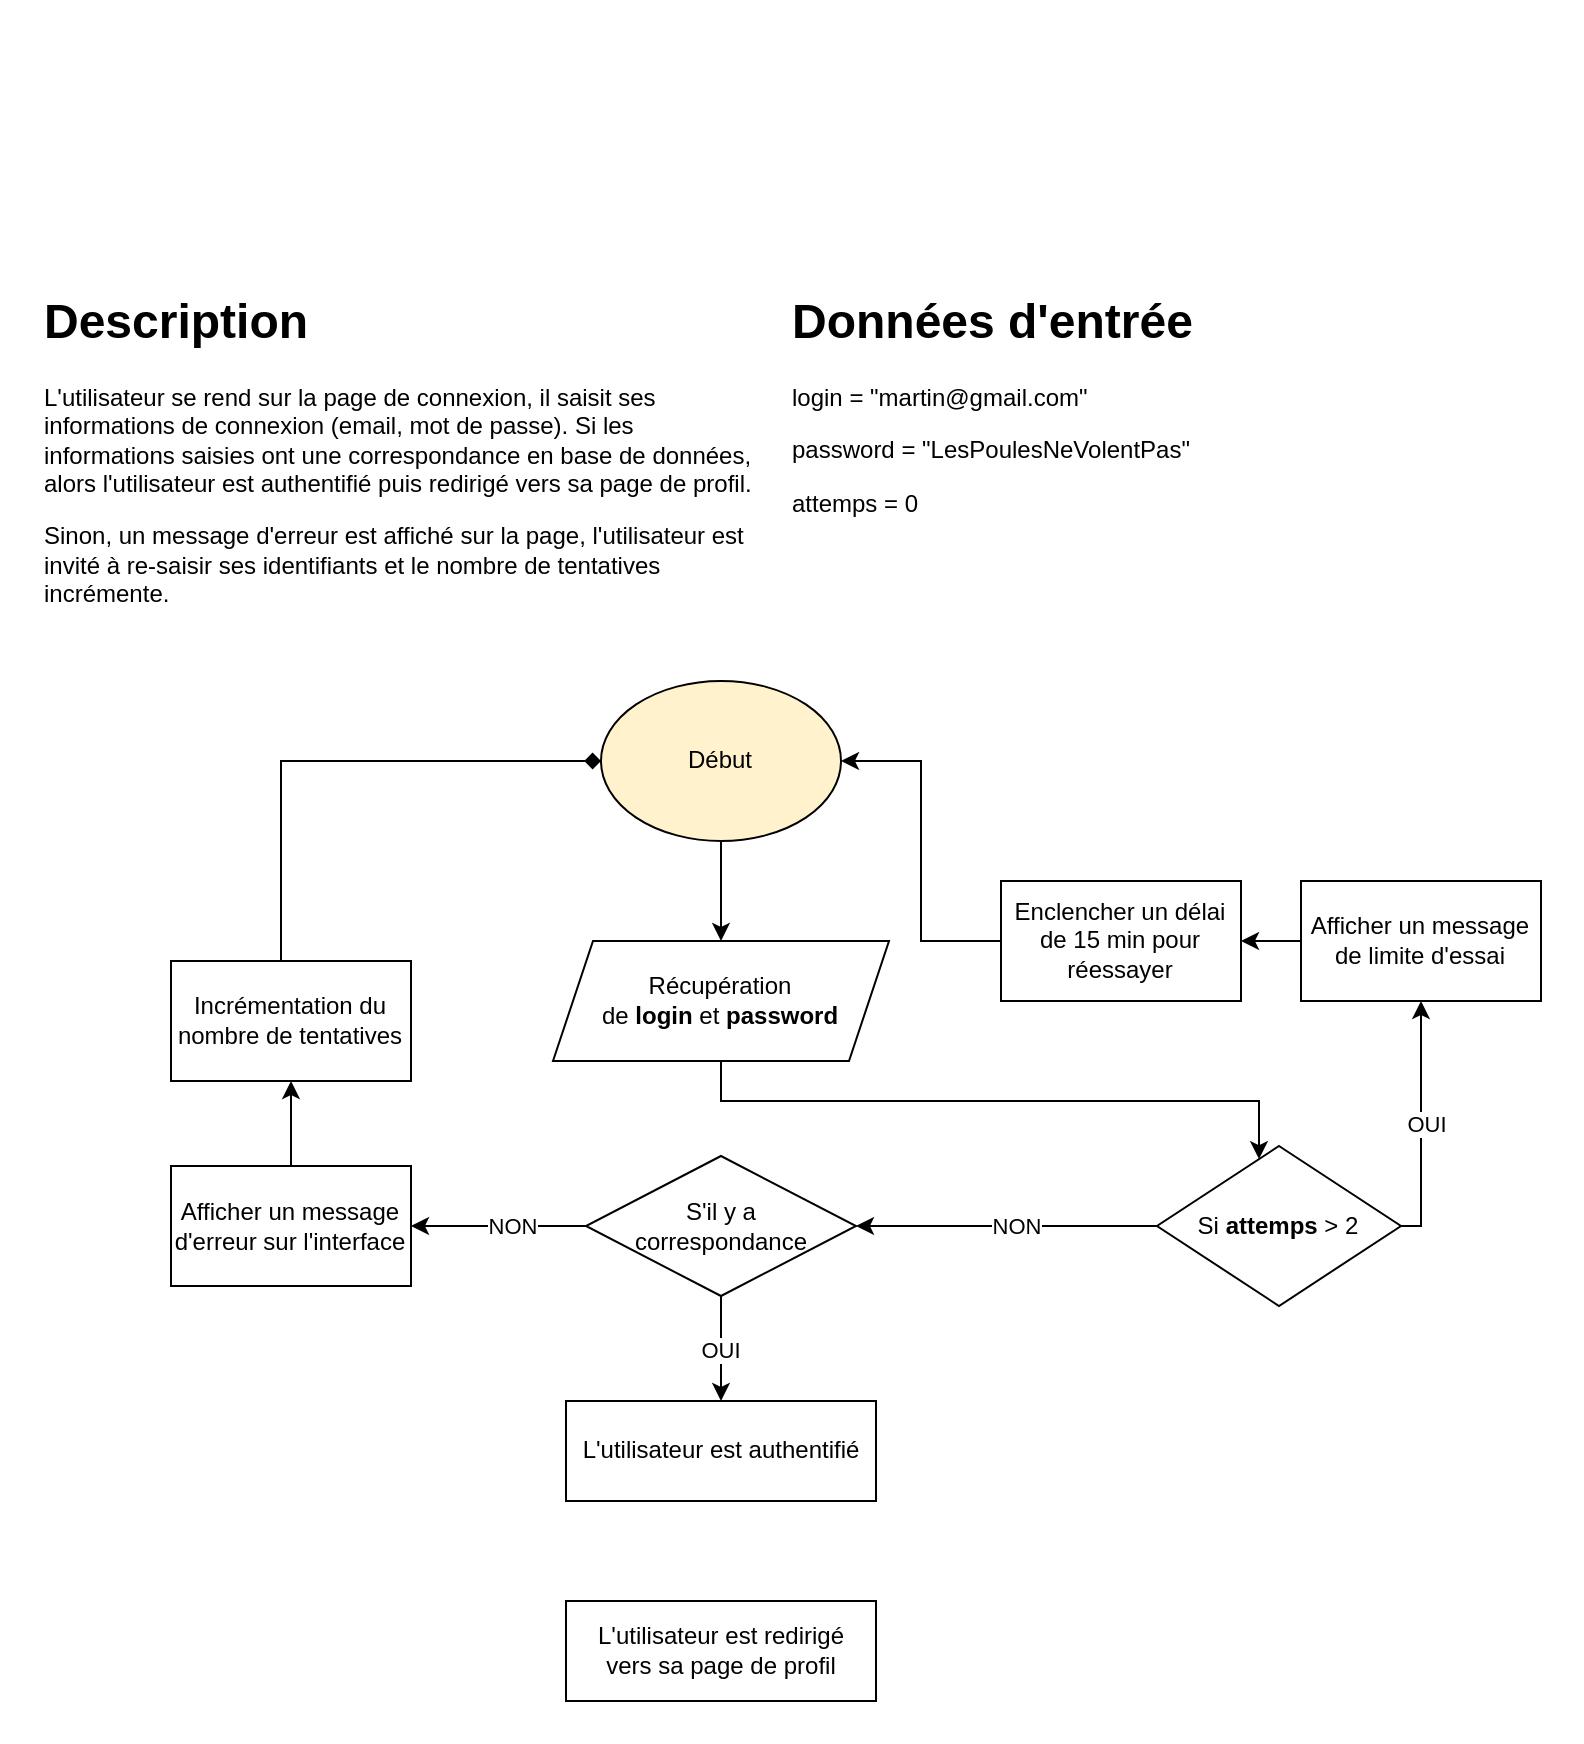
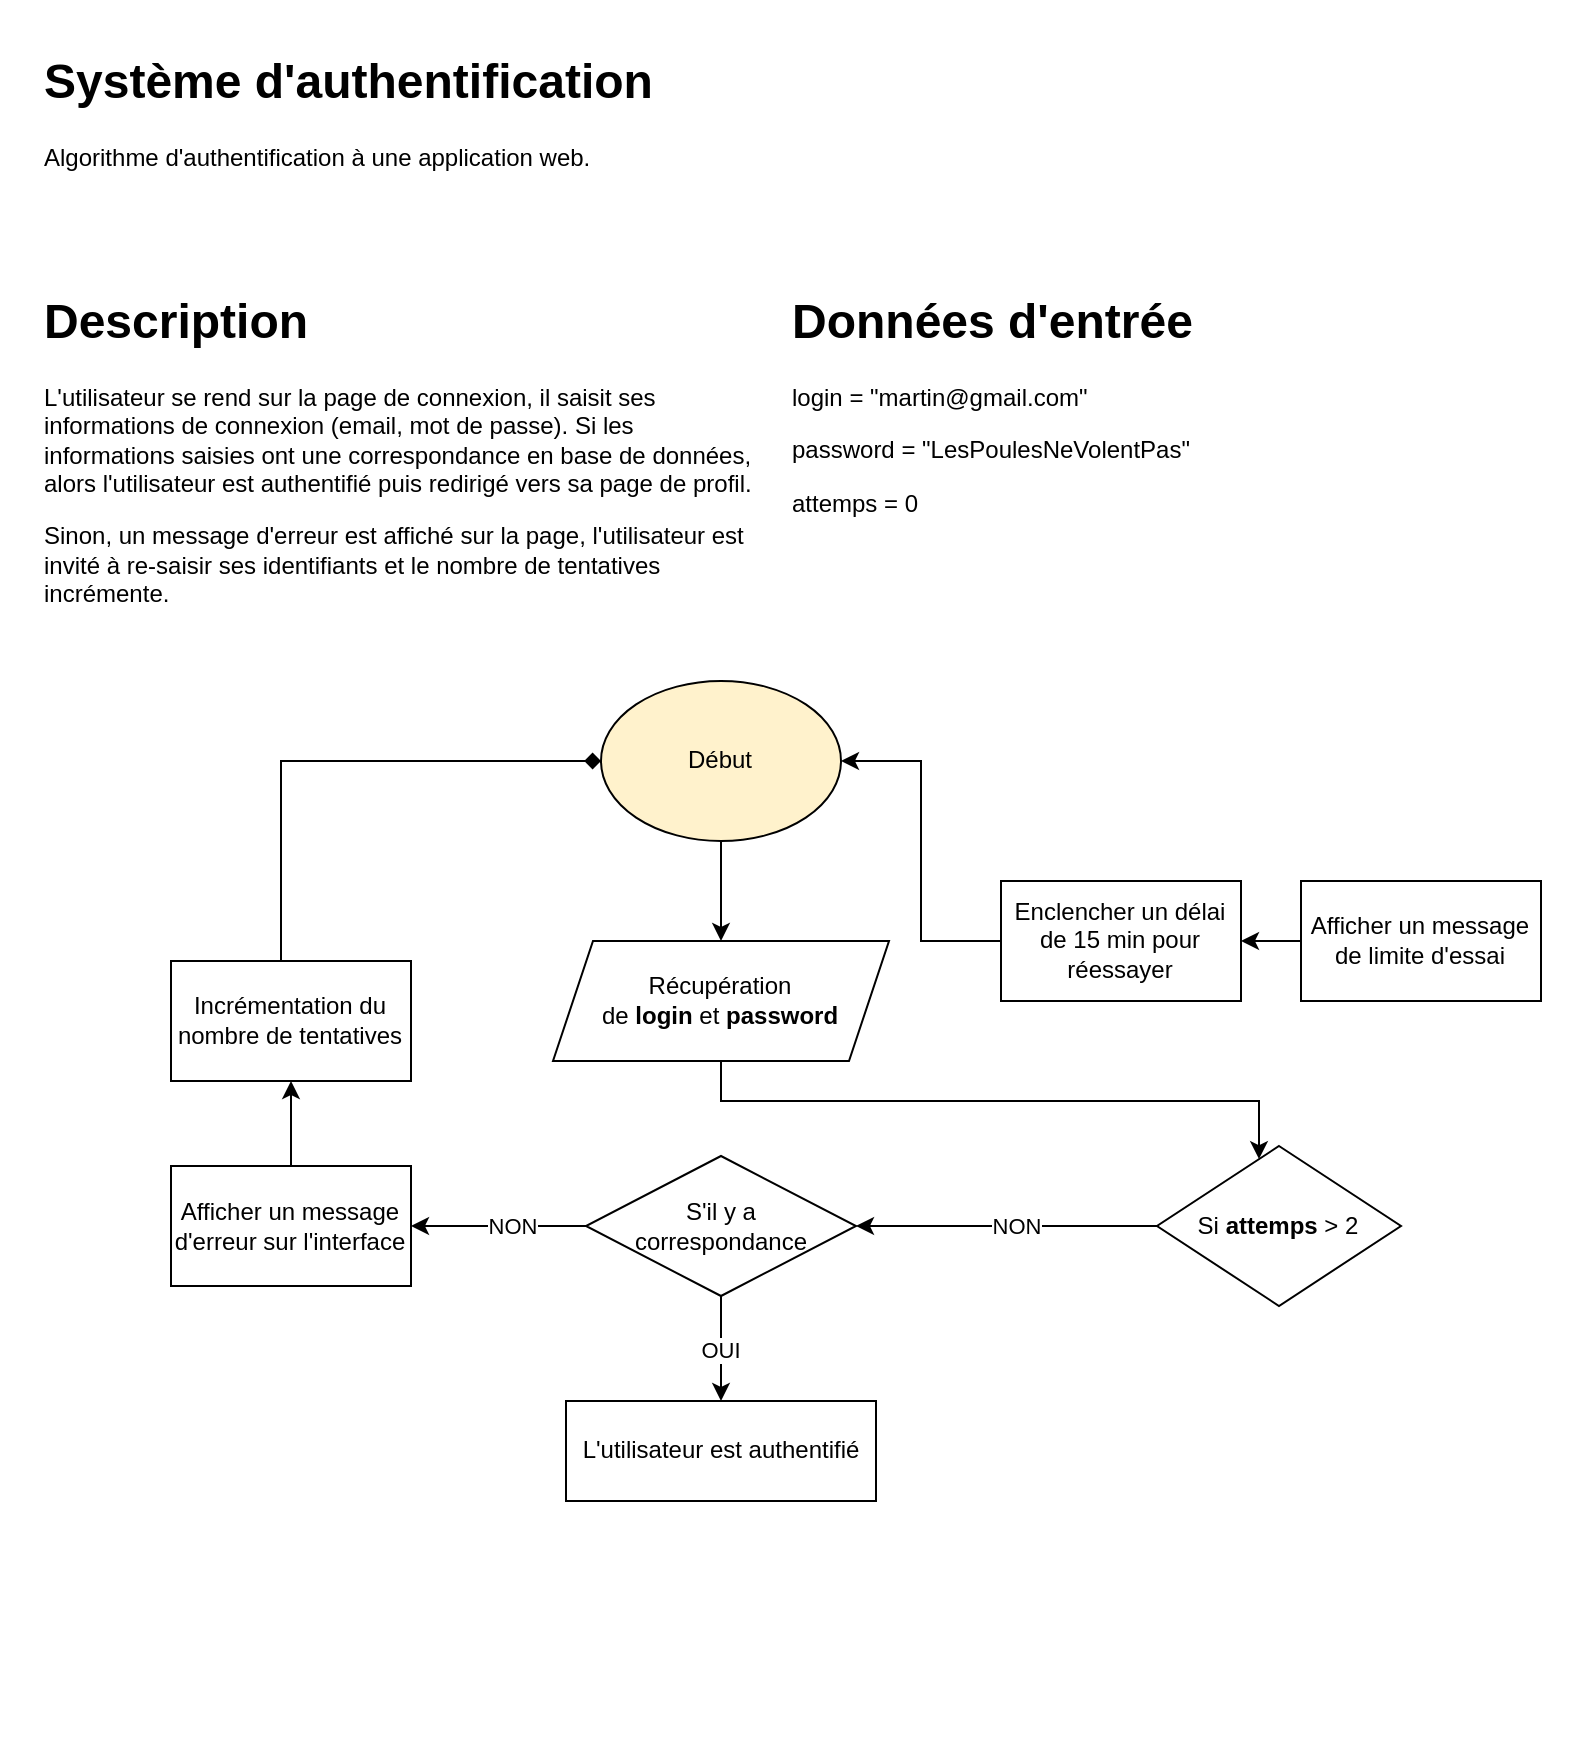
node "Système d'authentificationAlgorithme d'authentification à une application web.": added
edge "Si attemps > 2" -> "Afficher un message de limite d'essai": removed, label "OUI"
node "L'utilisateur est redirigé vers sa page de profil": removed
